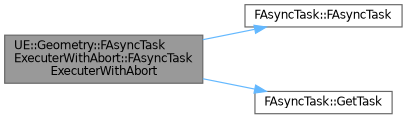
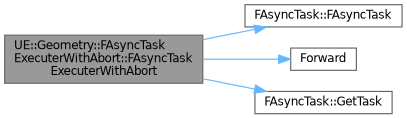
node "Forward": added
